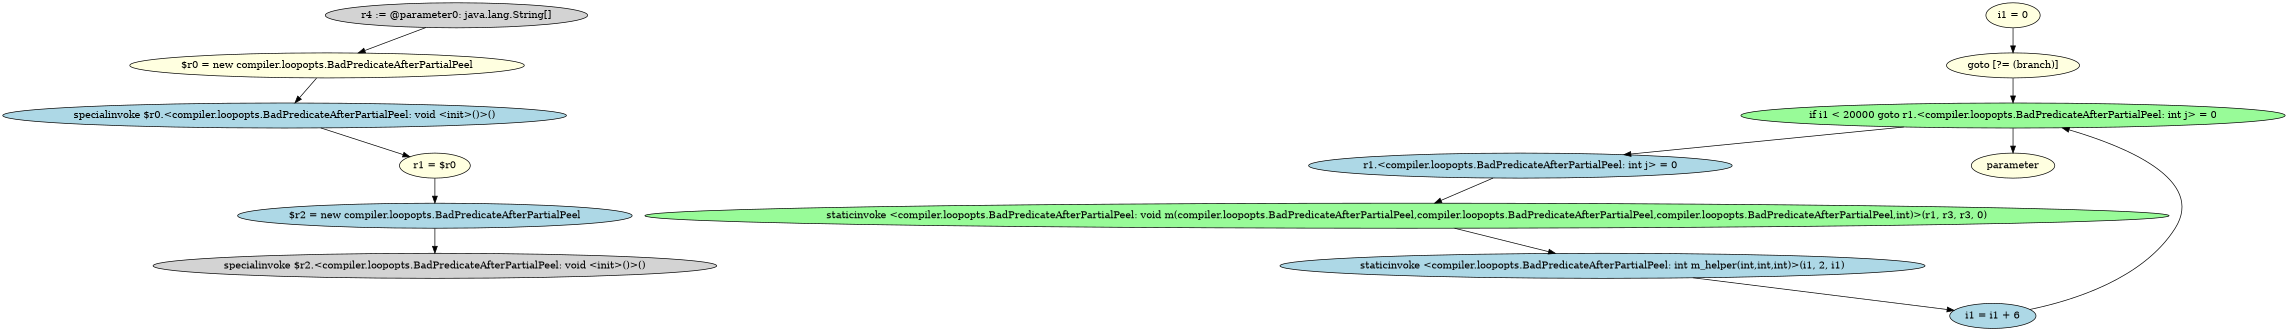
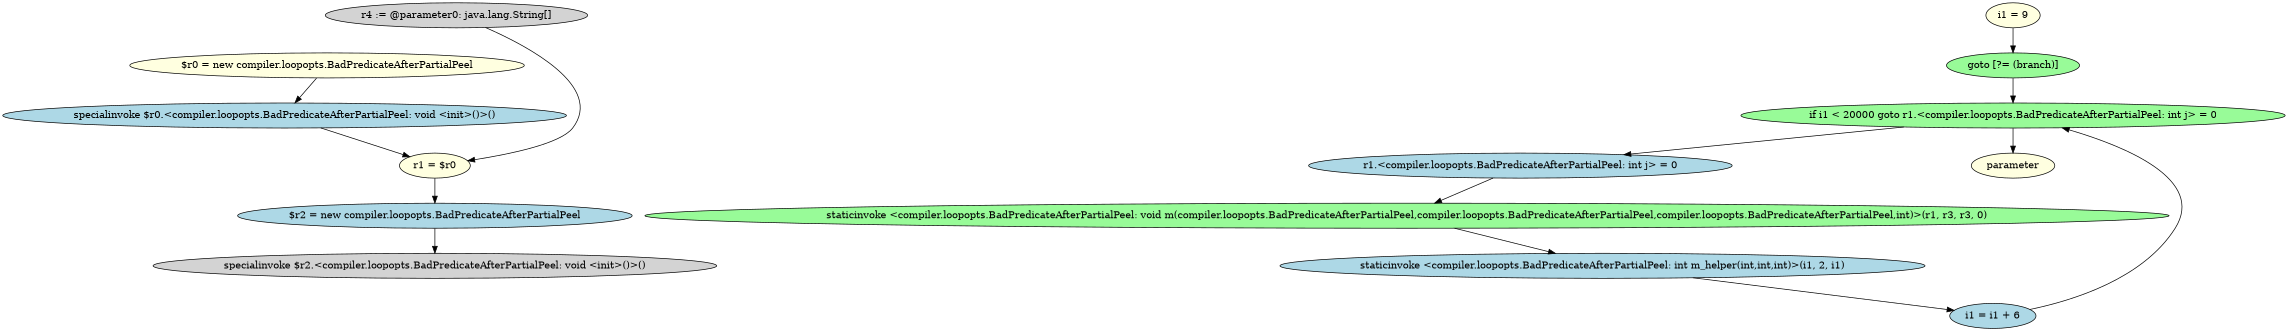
node "i1 = 0": label "i1 = 0" -> "i1 = 9"
edge "r4 := @parameter0: java.lang.String[]" -> "$r0 = new compiler.loopopts.BadPredicateAfterPartialPeel": now "r4 := @parameter0: java.lang.String[]" -> "r1 = $r0"
node "goto [?= (branch)]": fillcolor lightyellow -> palegreen
